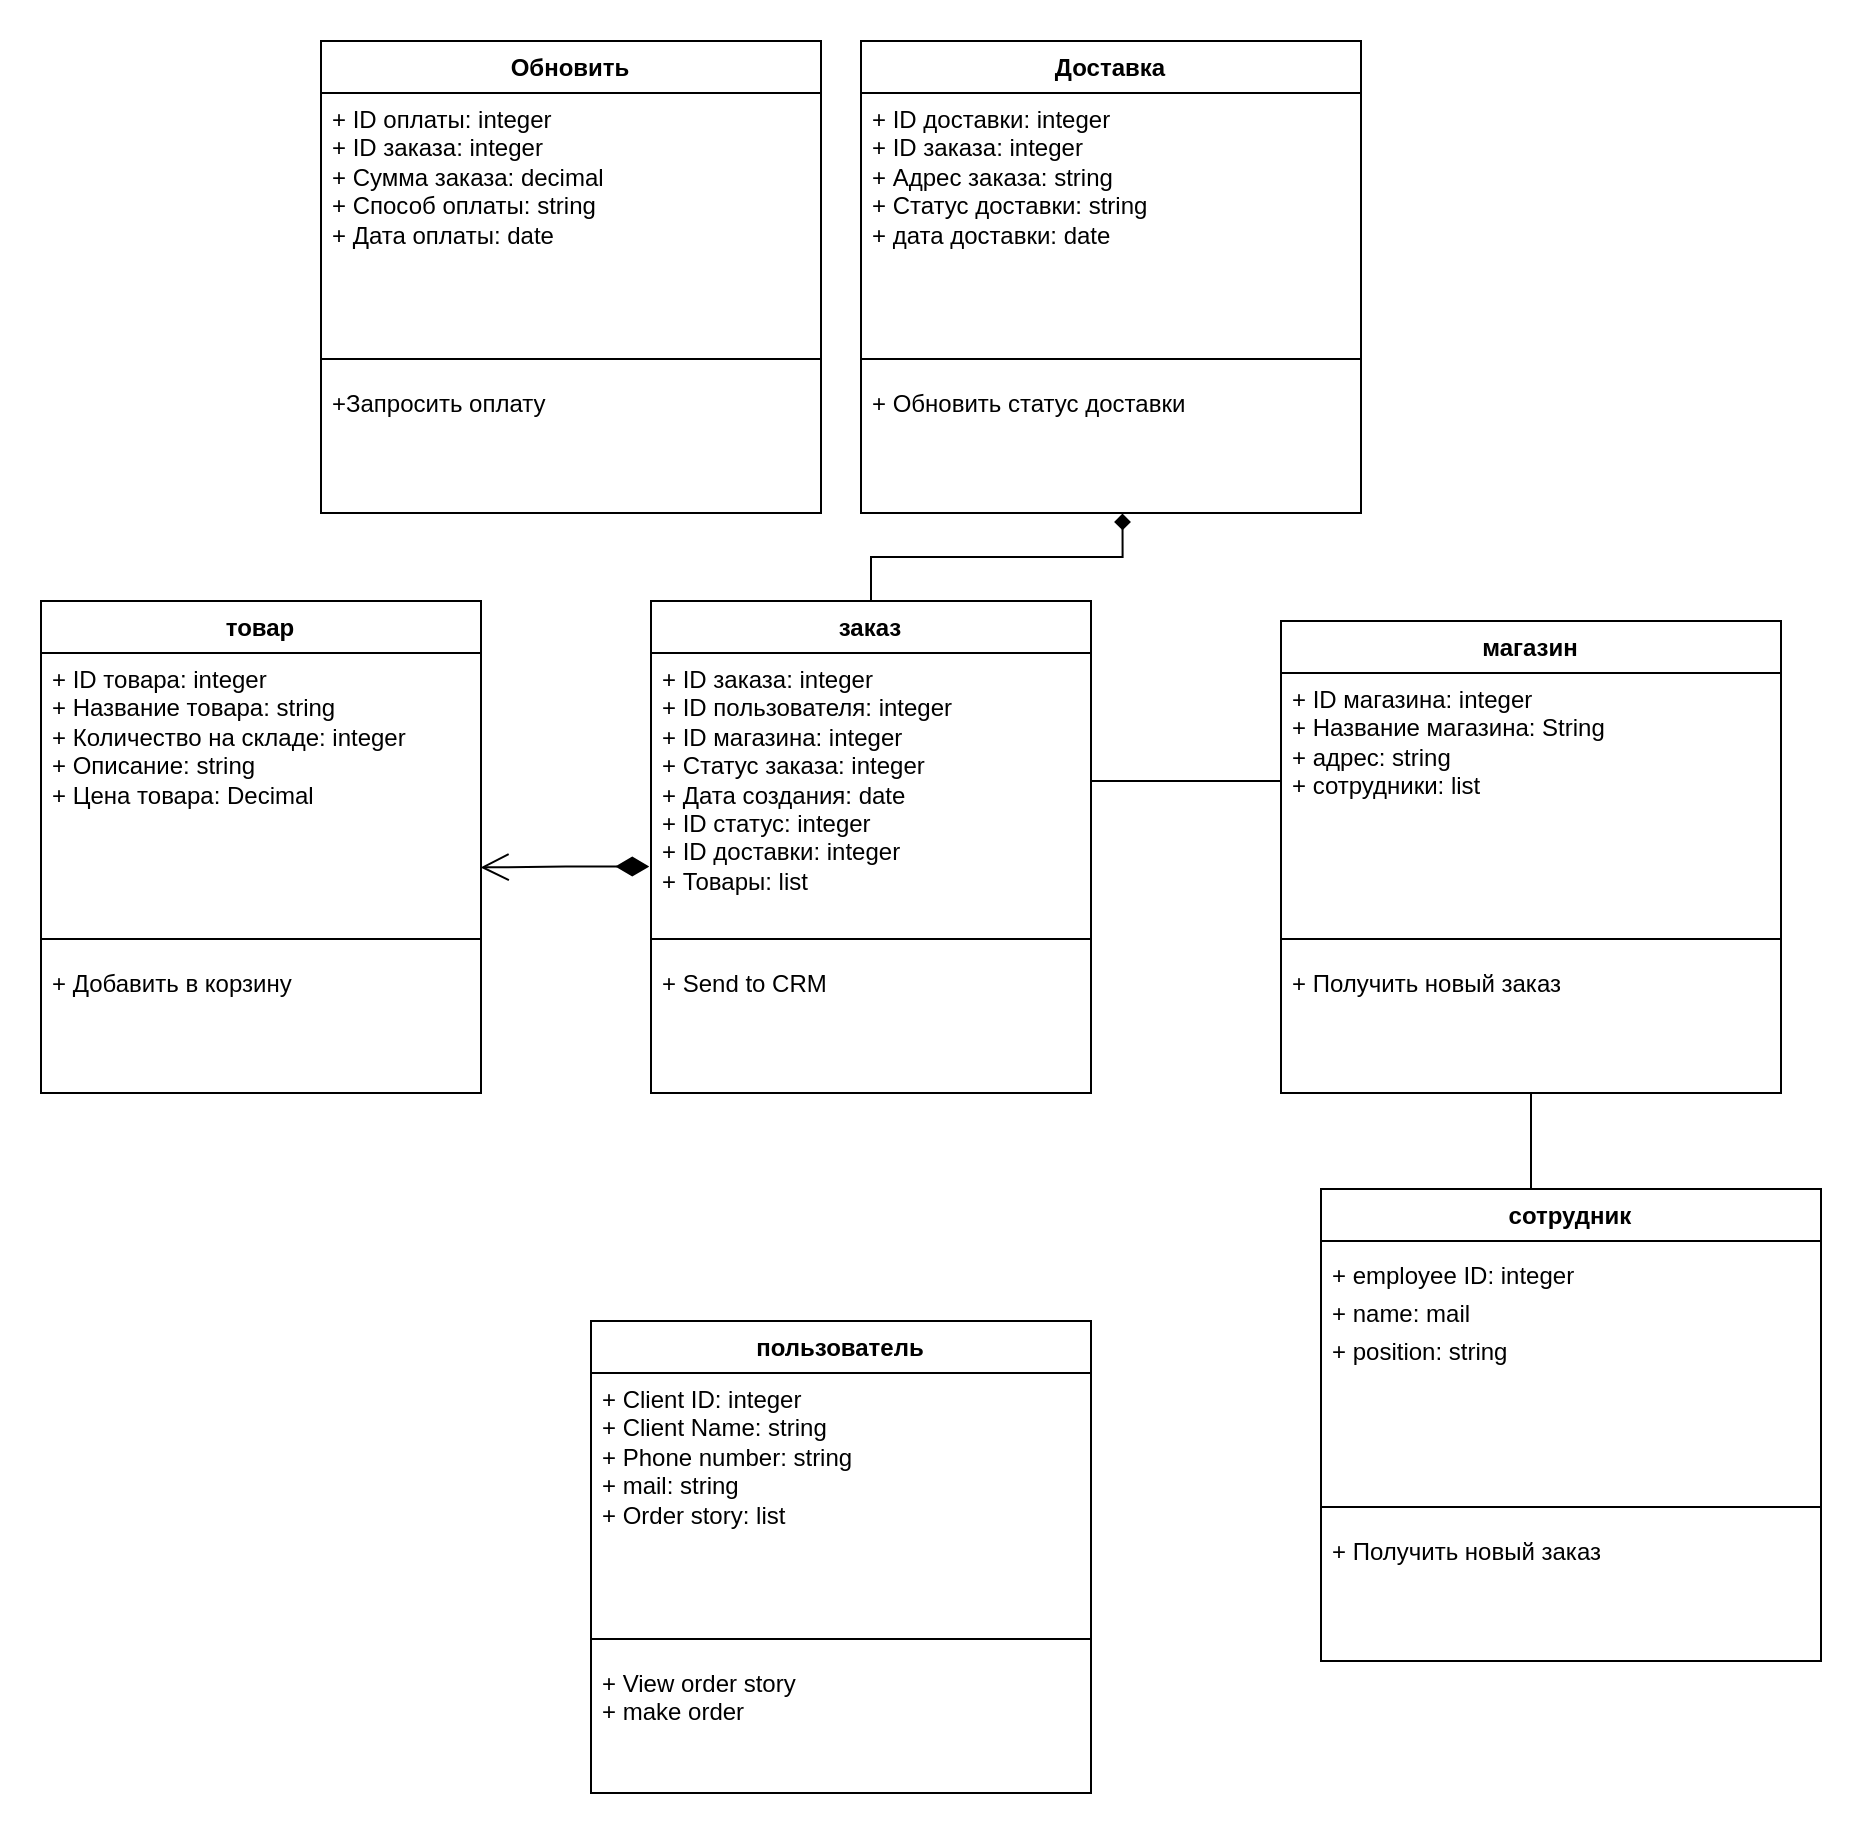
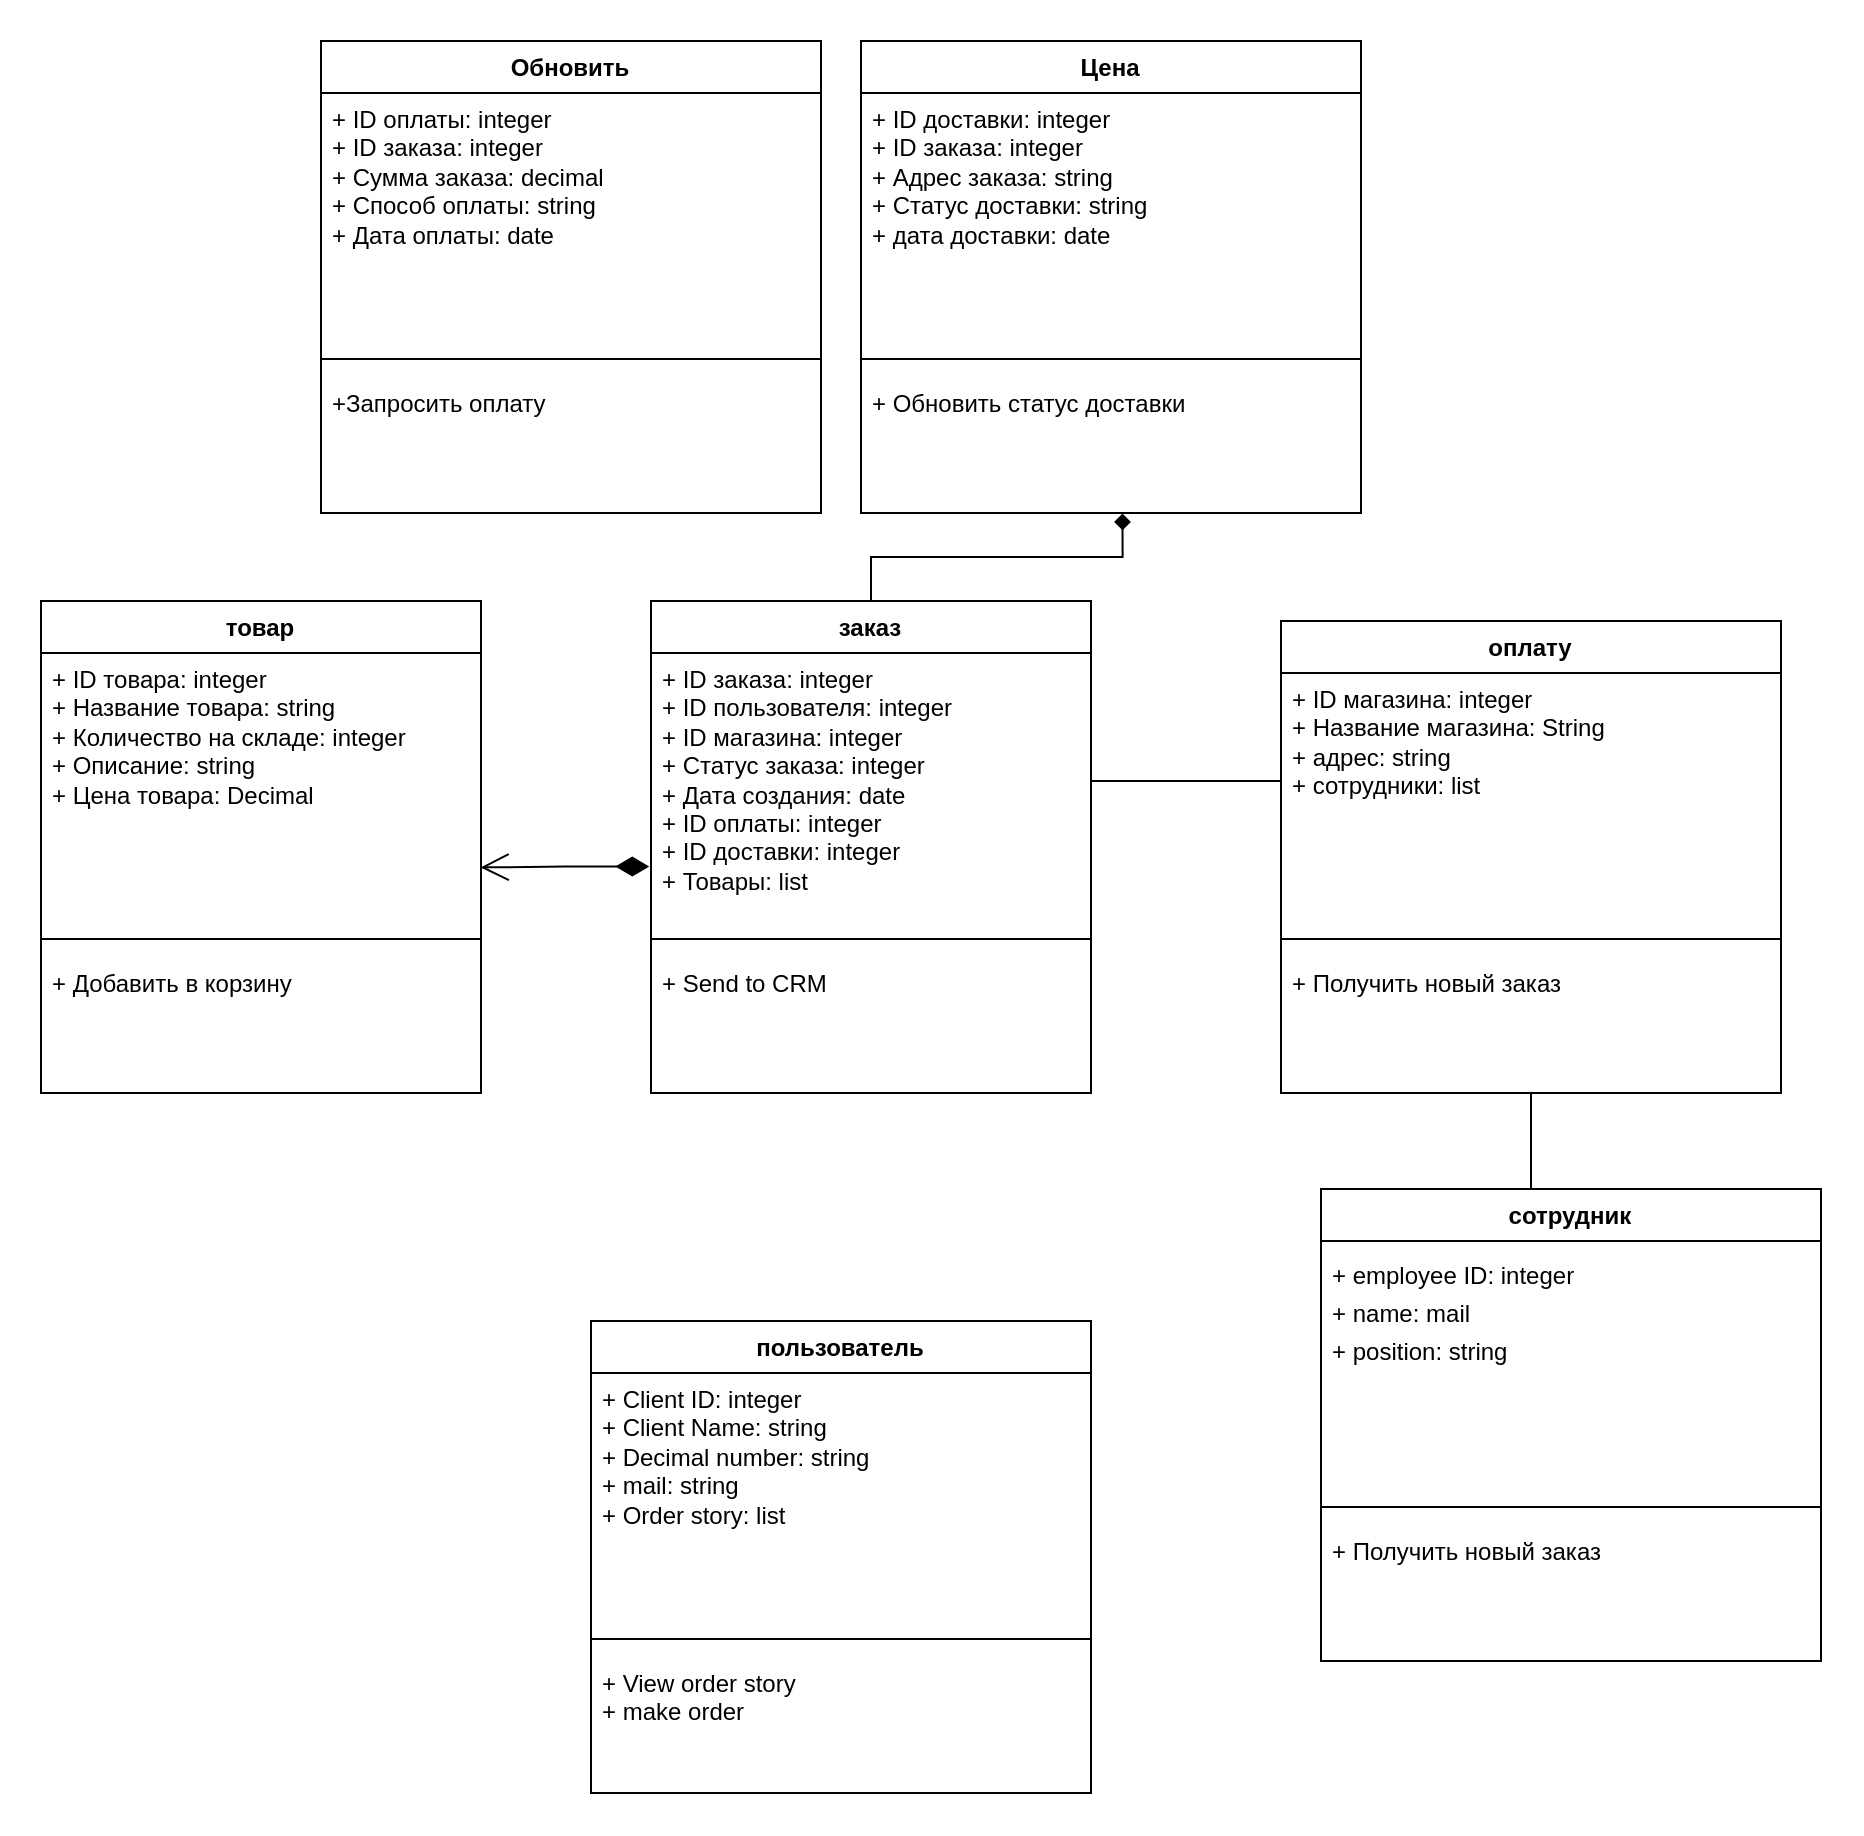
node "Доставка": label "Доставка" -> "Цена"
node "магазин": label "магазин" -> "оплату"
node "+ ID заказа: integer + ID пользователя: integer + ID магазина: integer + Статус заказа: integer + Дата создания: date + ID статус: integer + ID доставки: integer + Товары: list": label "+ ID заказа: integer + ID пользователя: integer + ID магазина: integer + Статус заказа: integer + Дата создания: date + ID статус: integer + ID доставки: integer + Товары: list" -> "+ ID заказа: integer + ID пользователя: integer + ID магазина: integer + Статус заказа: integer + Дата создания: date + ID оплаты: integer + ID доставки: integer + Товары: list"
node "+ Client ID: integer + Client Name: string + Phone number: string + mail: string + Order story: list": label "+ Client ID: integer + Client Name: string + Phone number: string + mail: string + Order story: list" -> "+ Client ID: integer + Client Name: string + Decimal number: string + mail: string + Order story: list"
